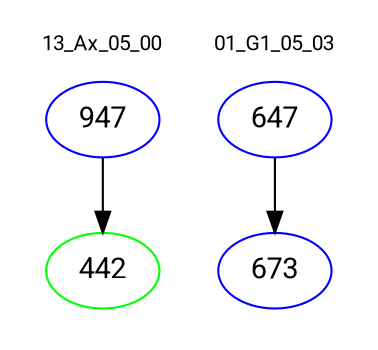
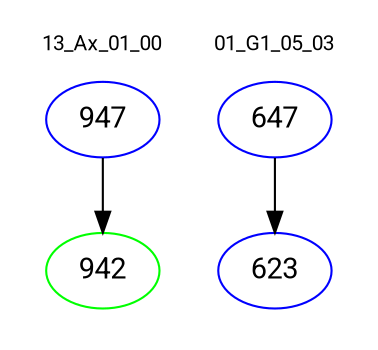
cluster "13_Ax_05_00": label "13_Ax_05_00" -> "13_Ax_01_00"
node "442": label "442" -> "942"
node "673": label "673" -> "623"
